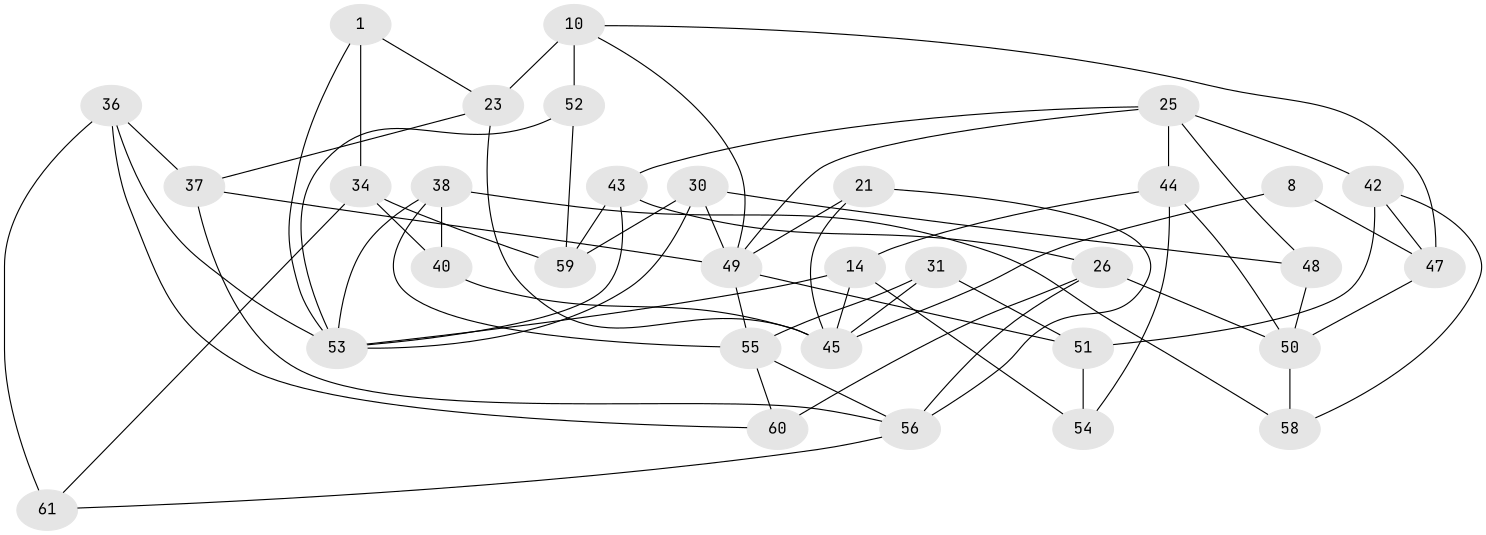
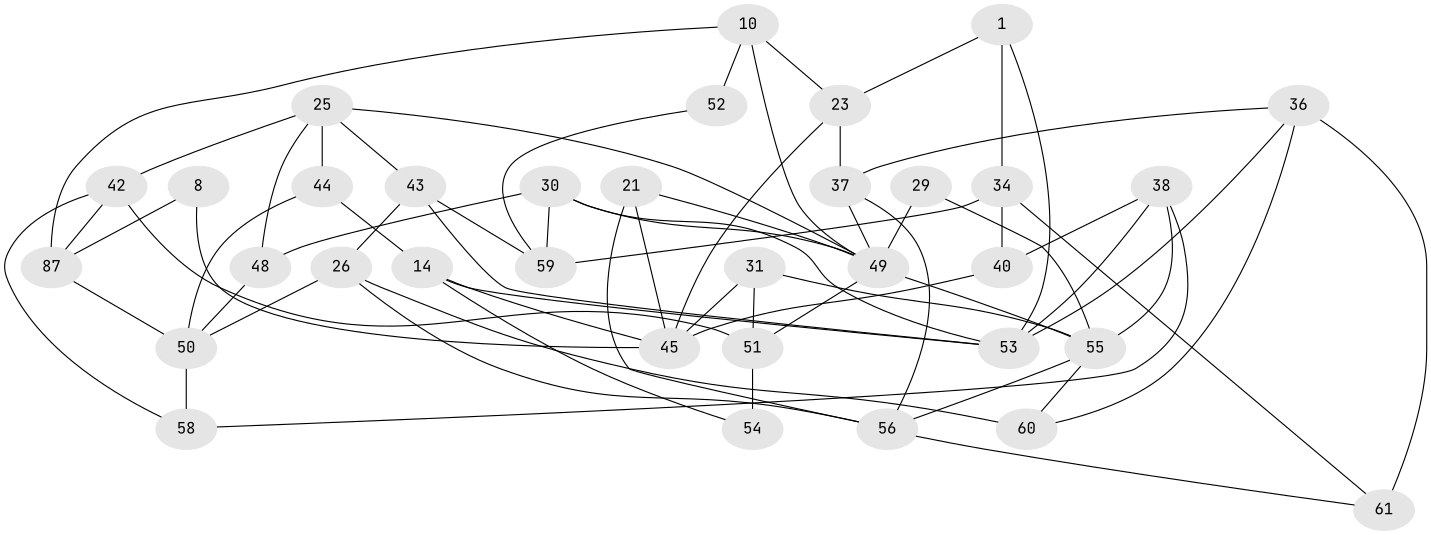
edge "52" -- "53": removed
node "29": added
node "47": label "47" -> "87"
edge "44" -- "54": removed
